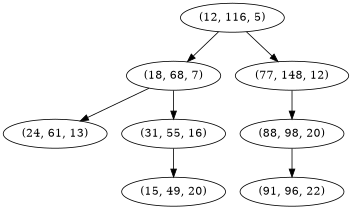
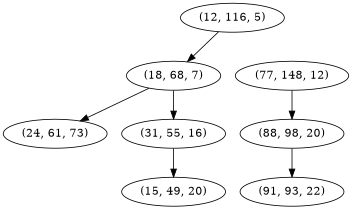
edge "(12, 116, 5)" -> "(77, 148, 12)": removed
node "(24, 61, 13)": label "(24, 61, 13)" -> "(24, 61, 73)"
node "(91, 96, 22)": label "(91, 96, 22)" -> "(91, 93, 22)"
